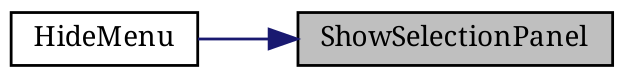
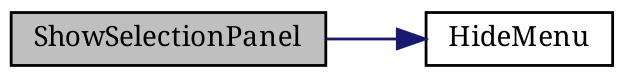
edge "HideMenu" -> "ShowSelectionPanel": reversed
